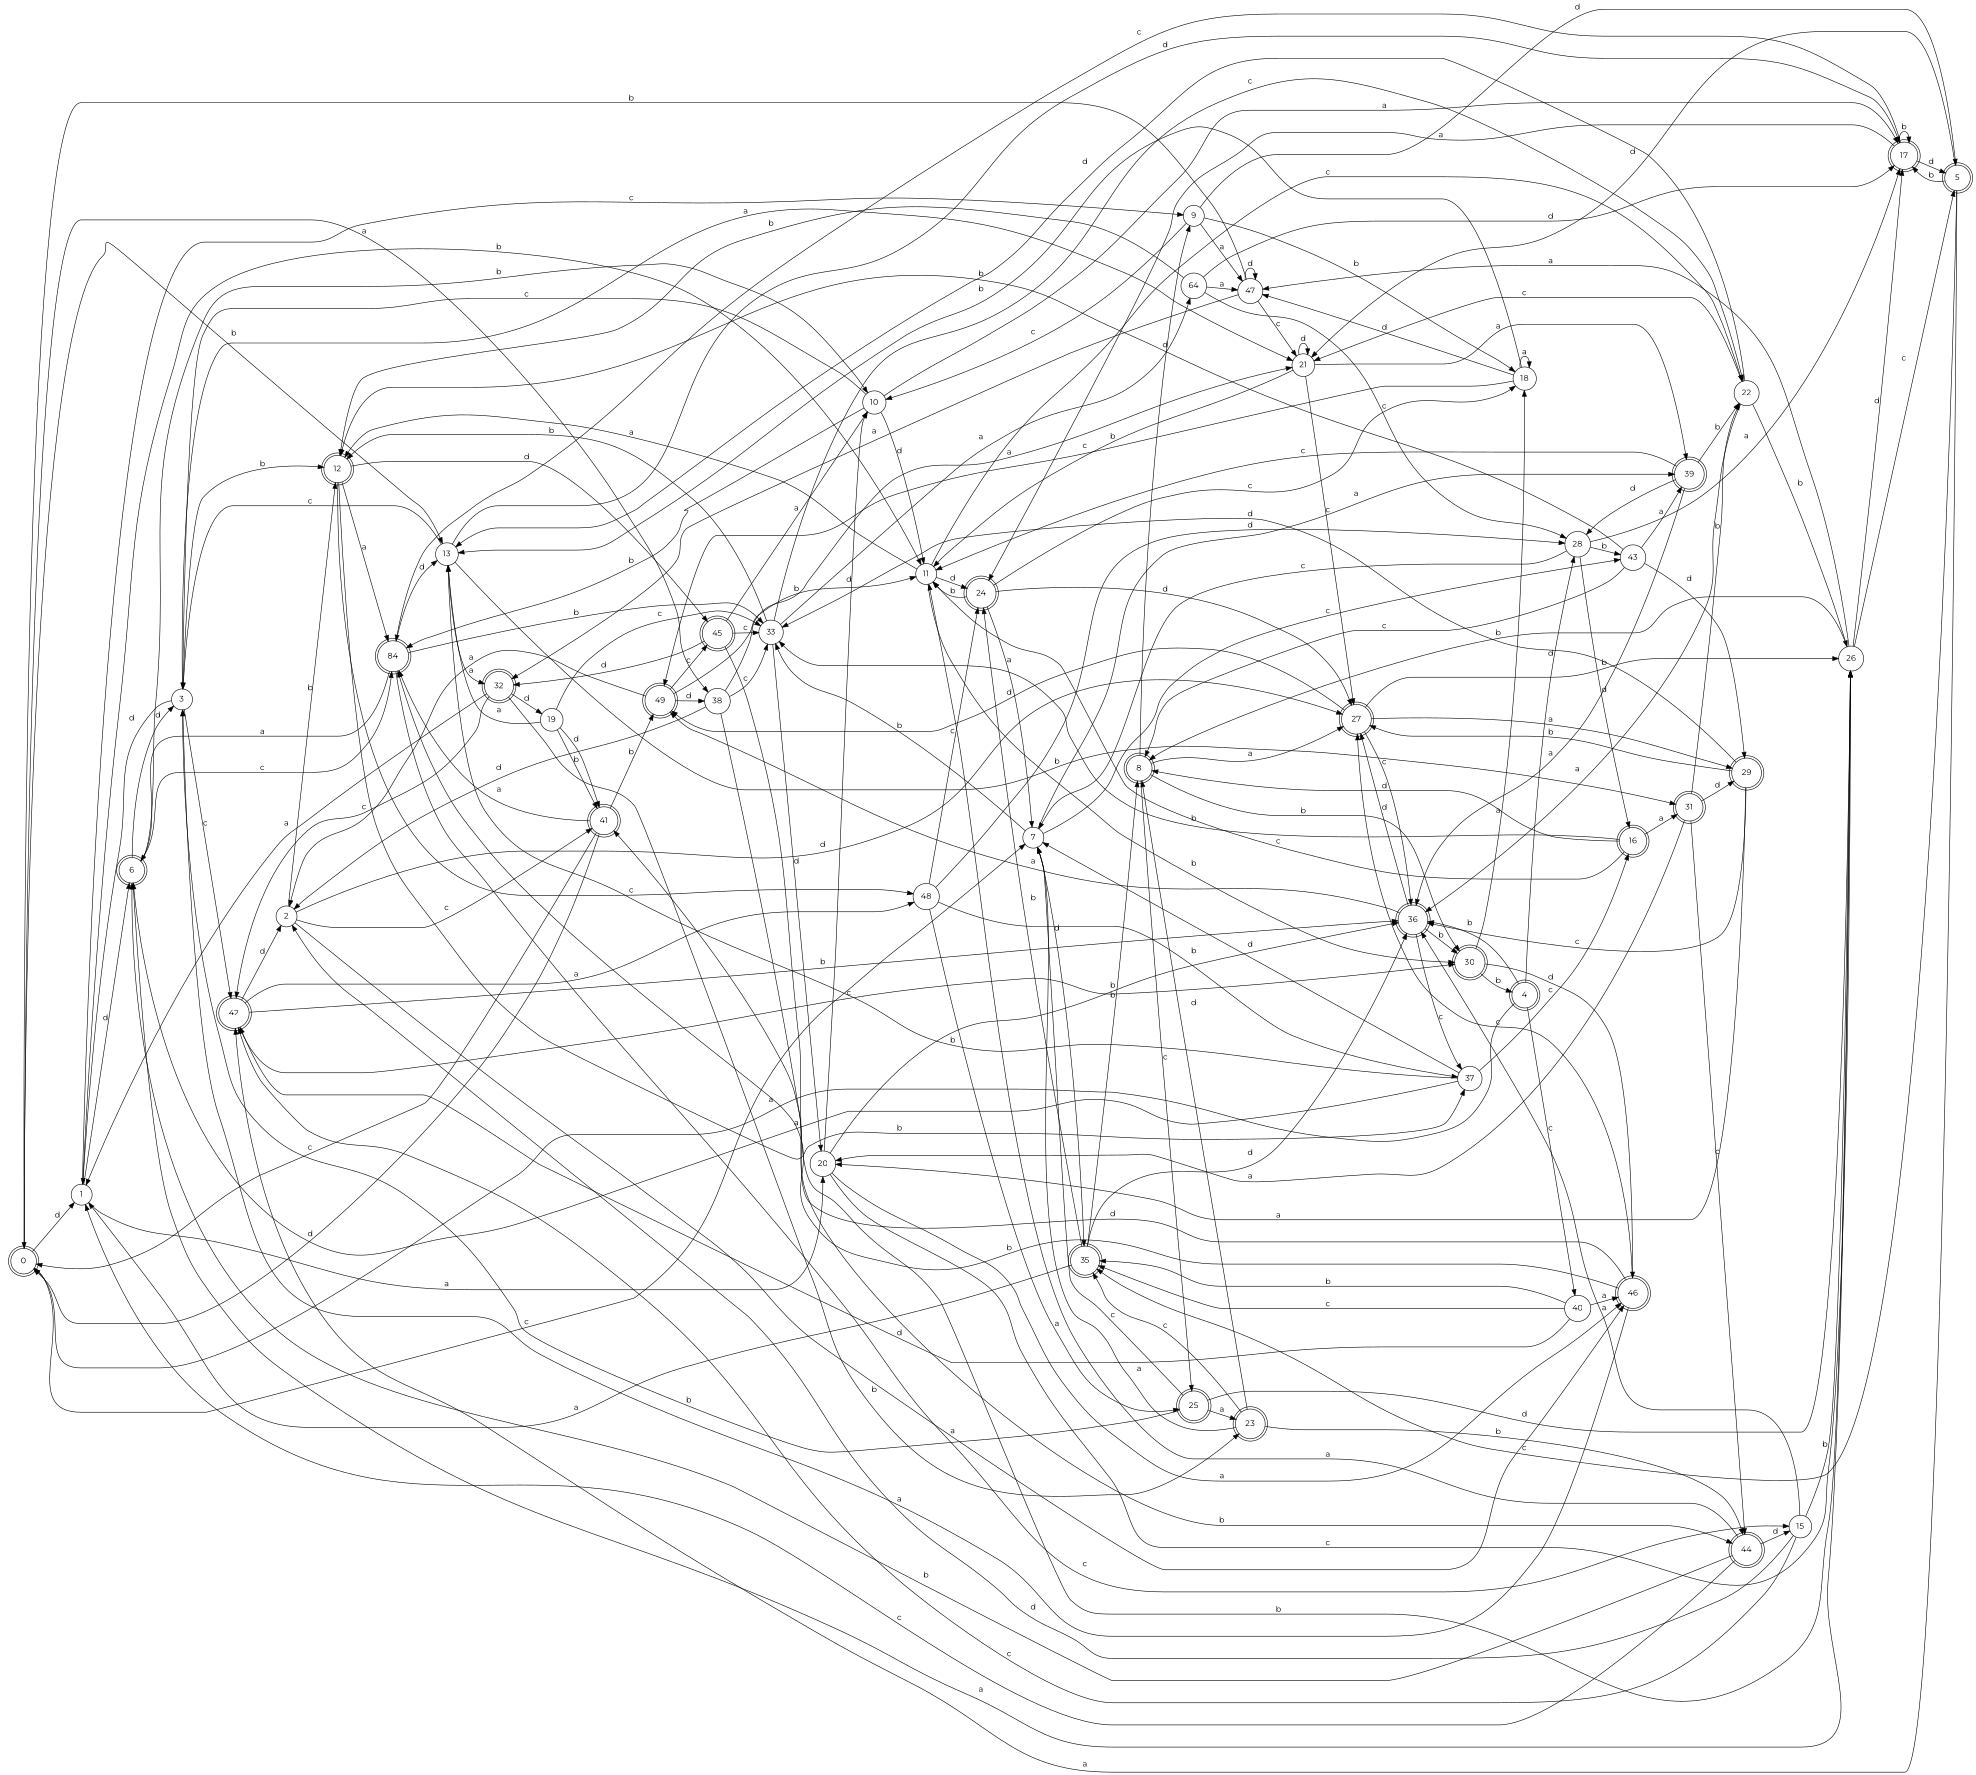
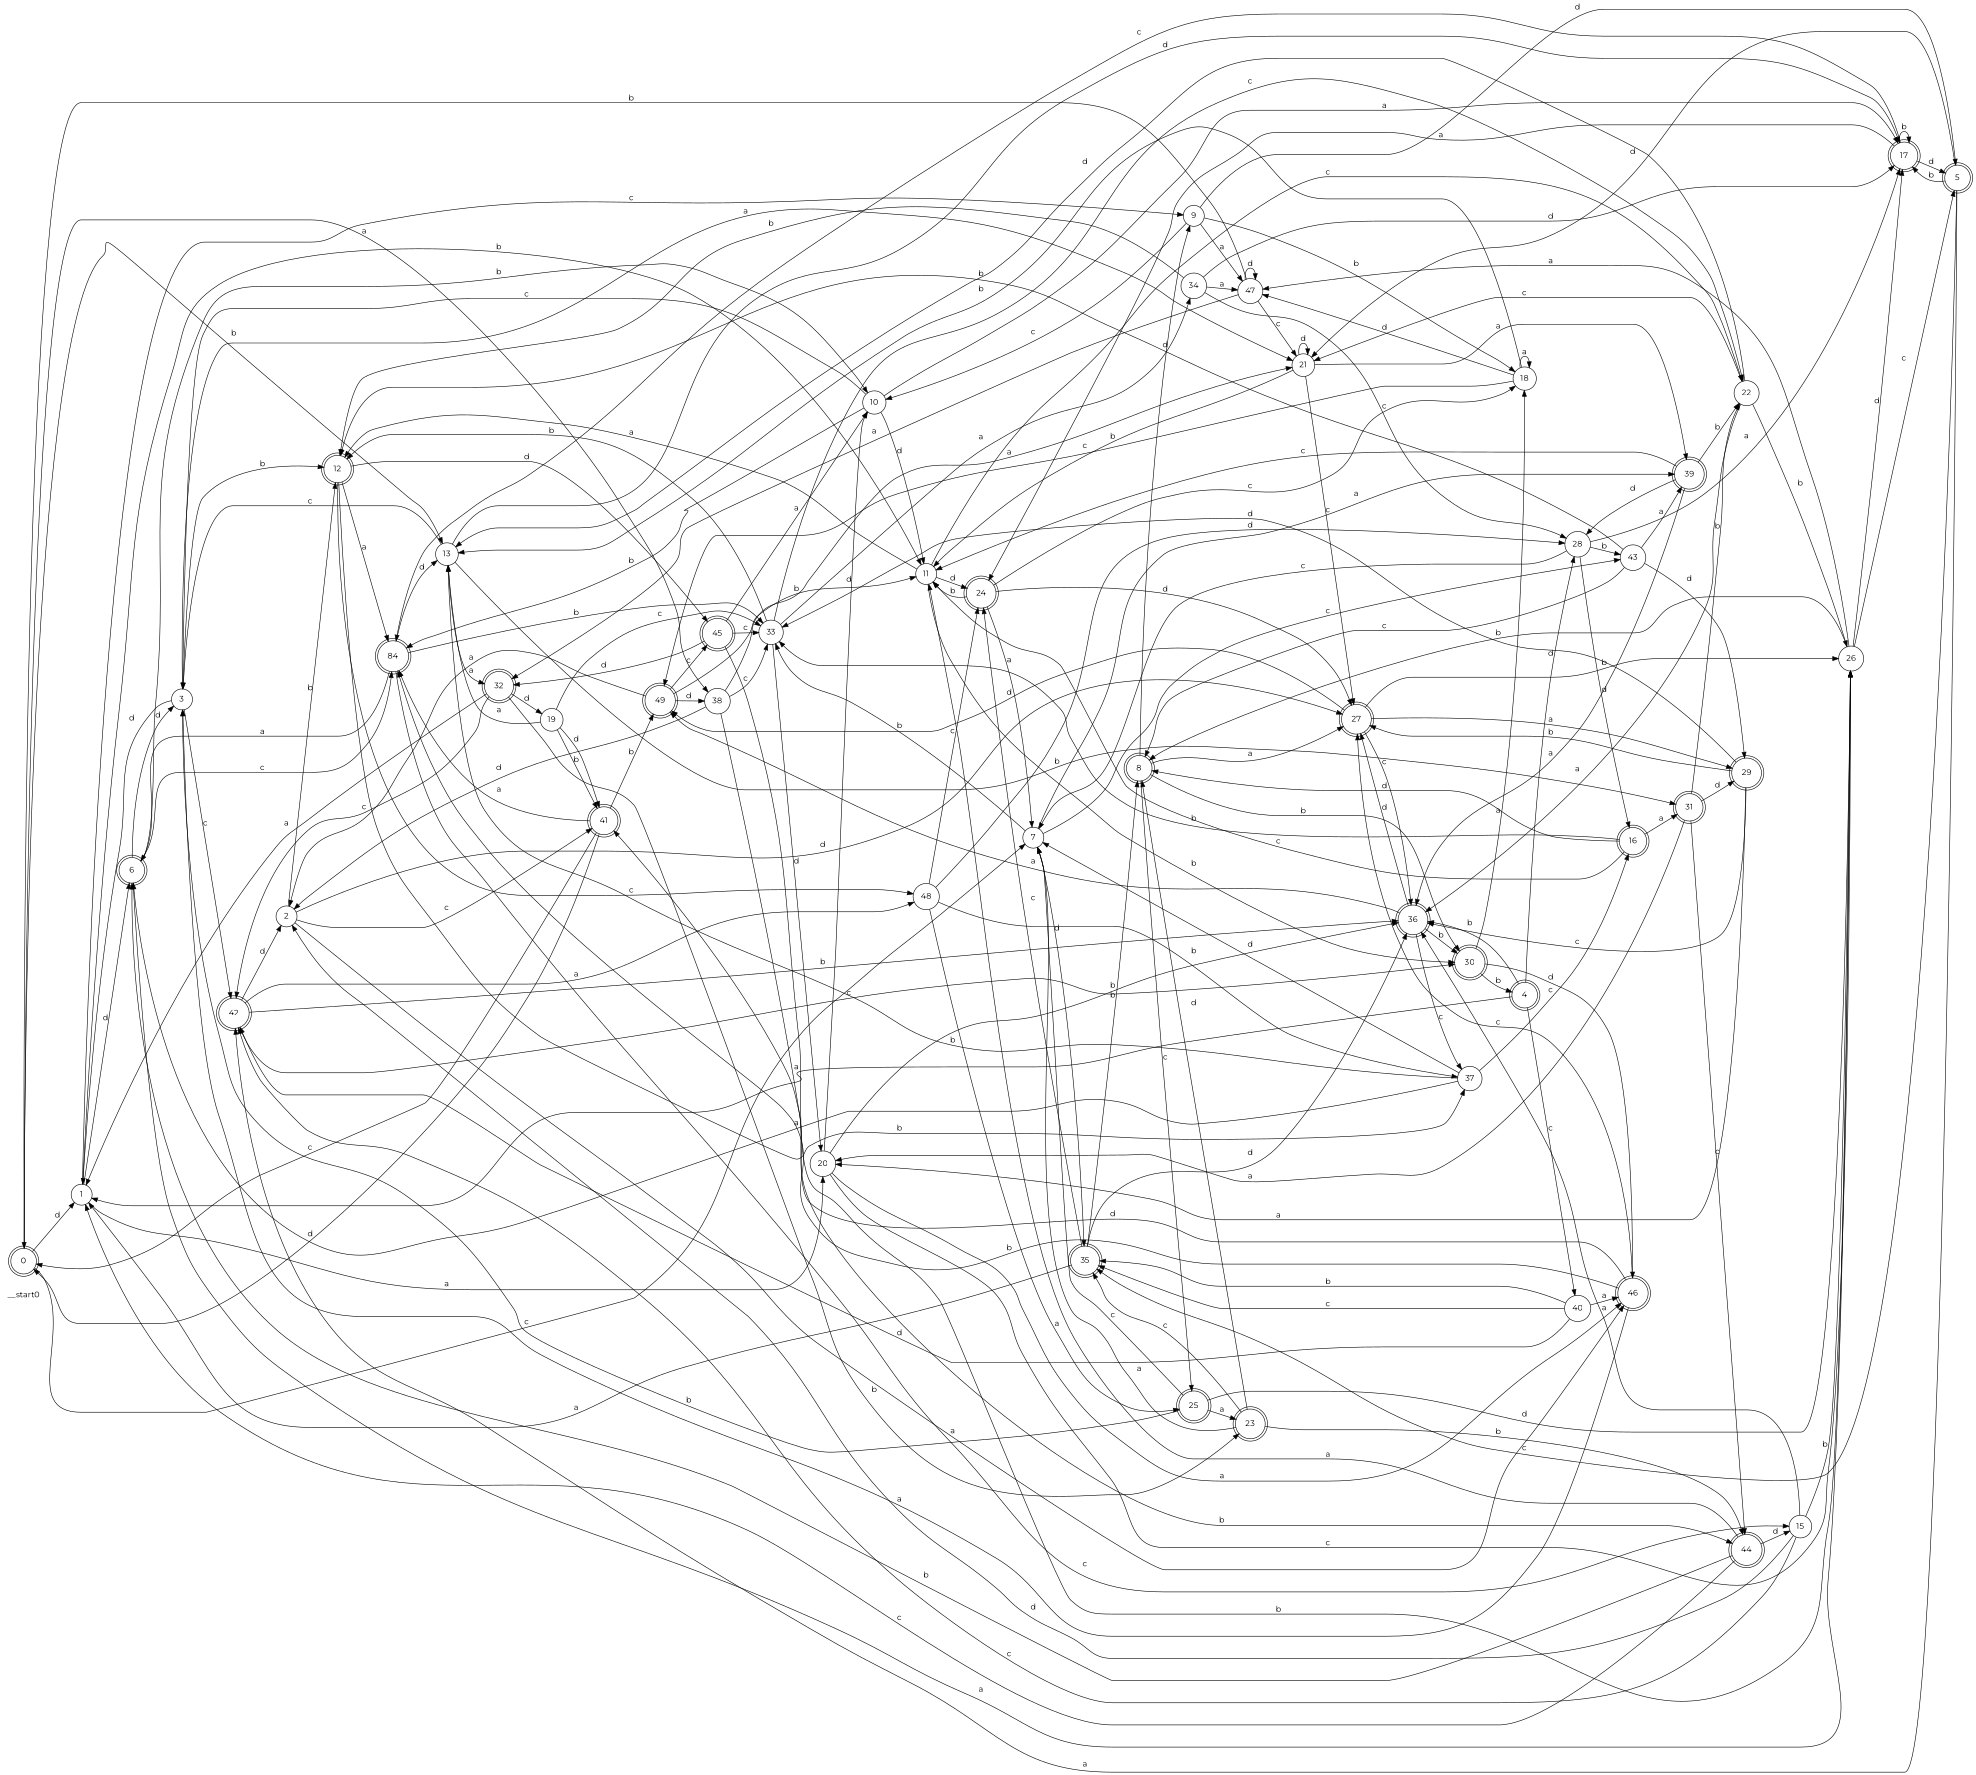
node "64": label "64" -> "34"
edge "35" -> "24": label "b" -> "c"
edge "4" -> "0": now "4" -> "1"
node "__start0": added
